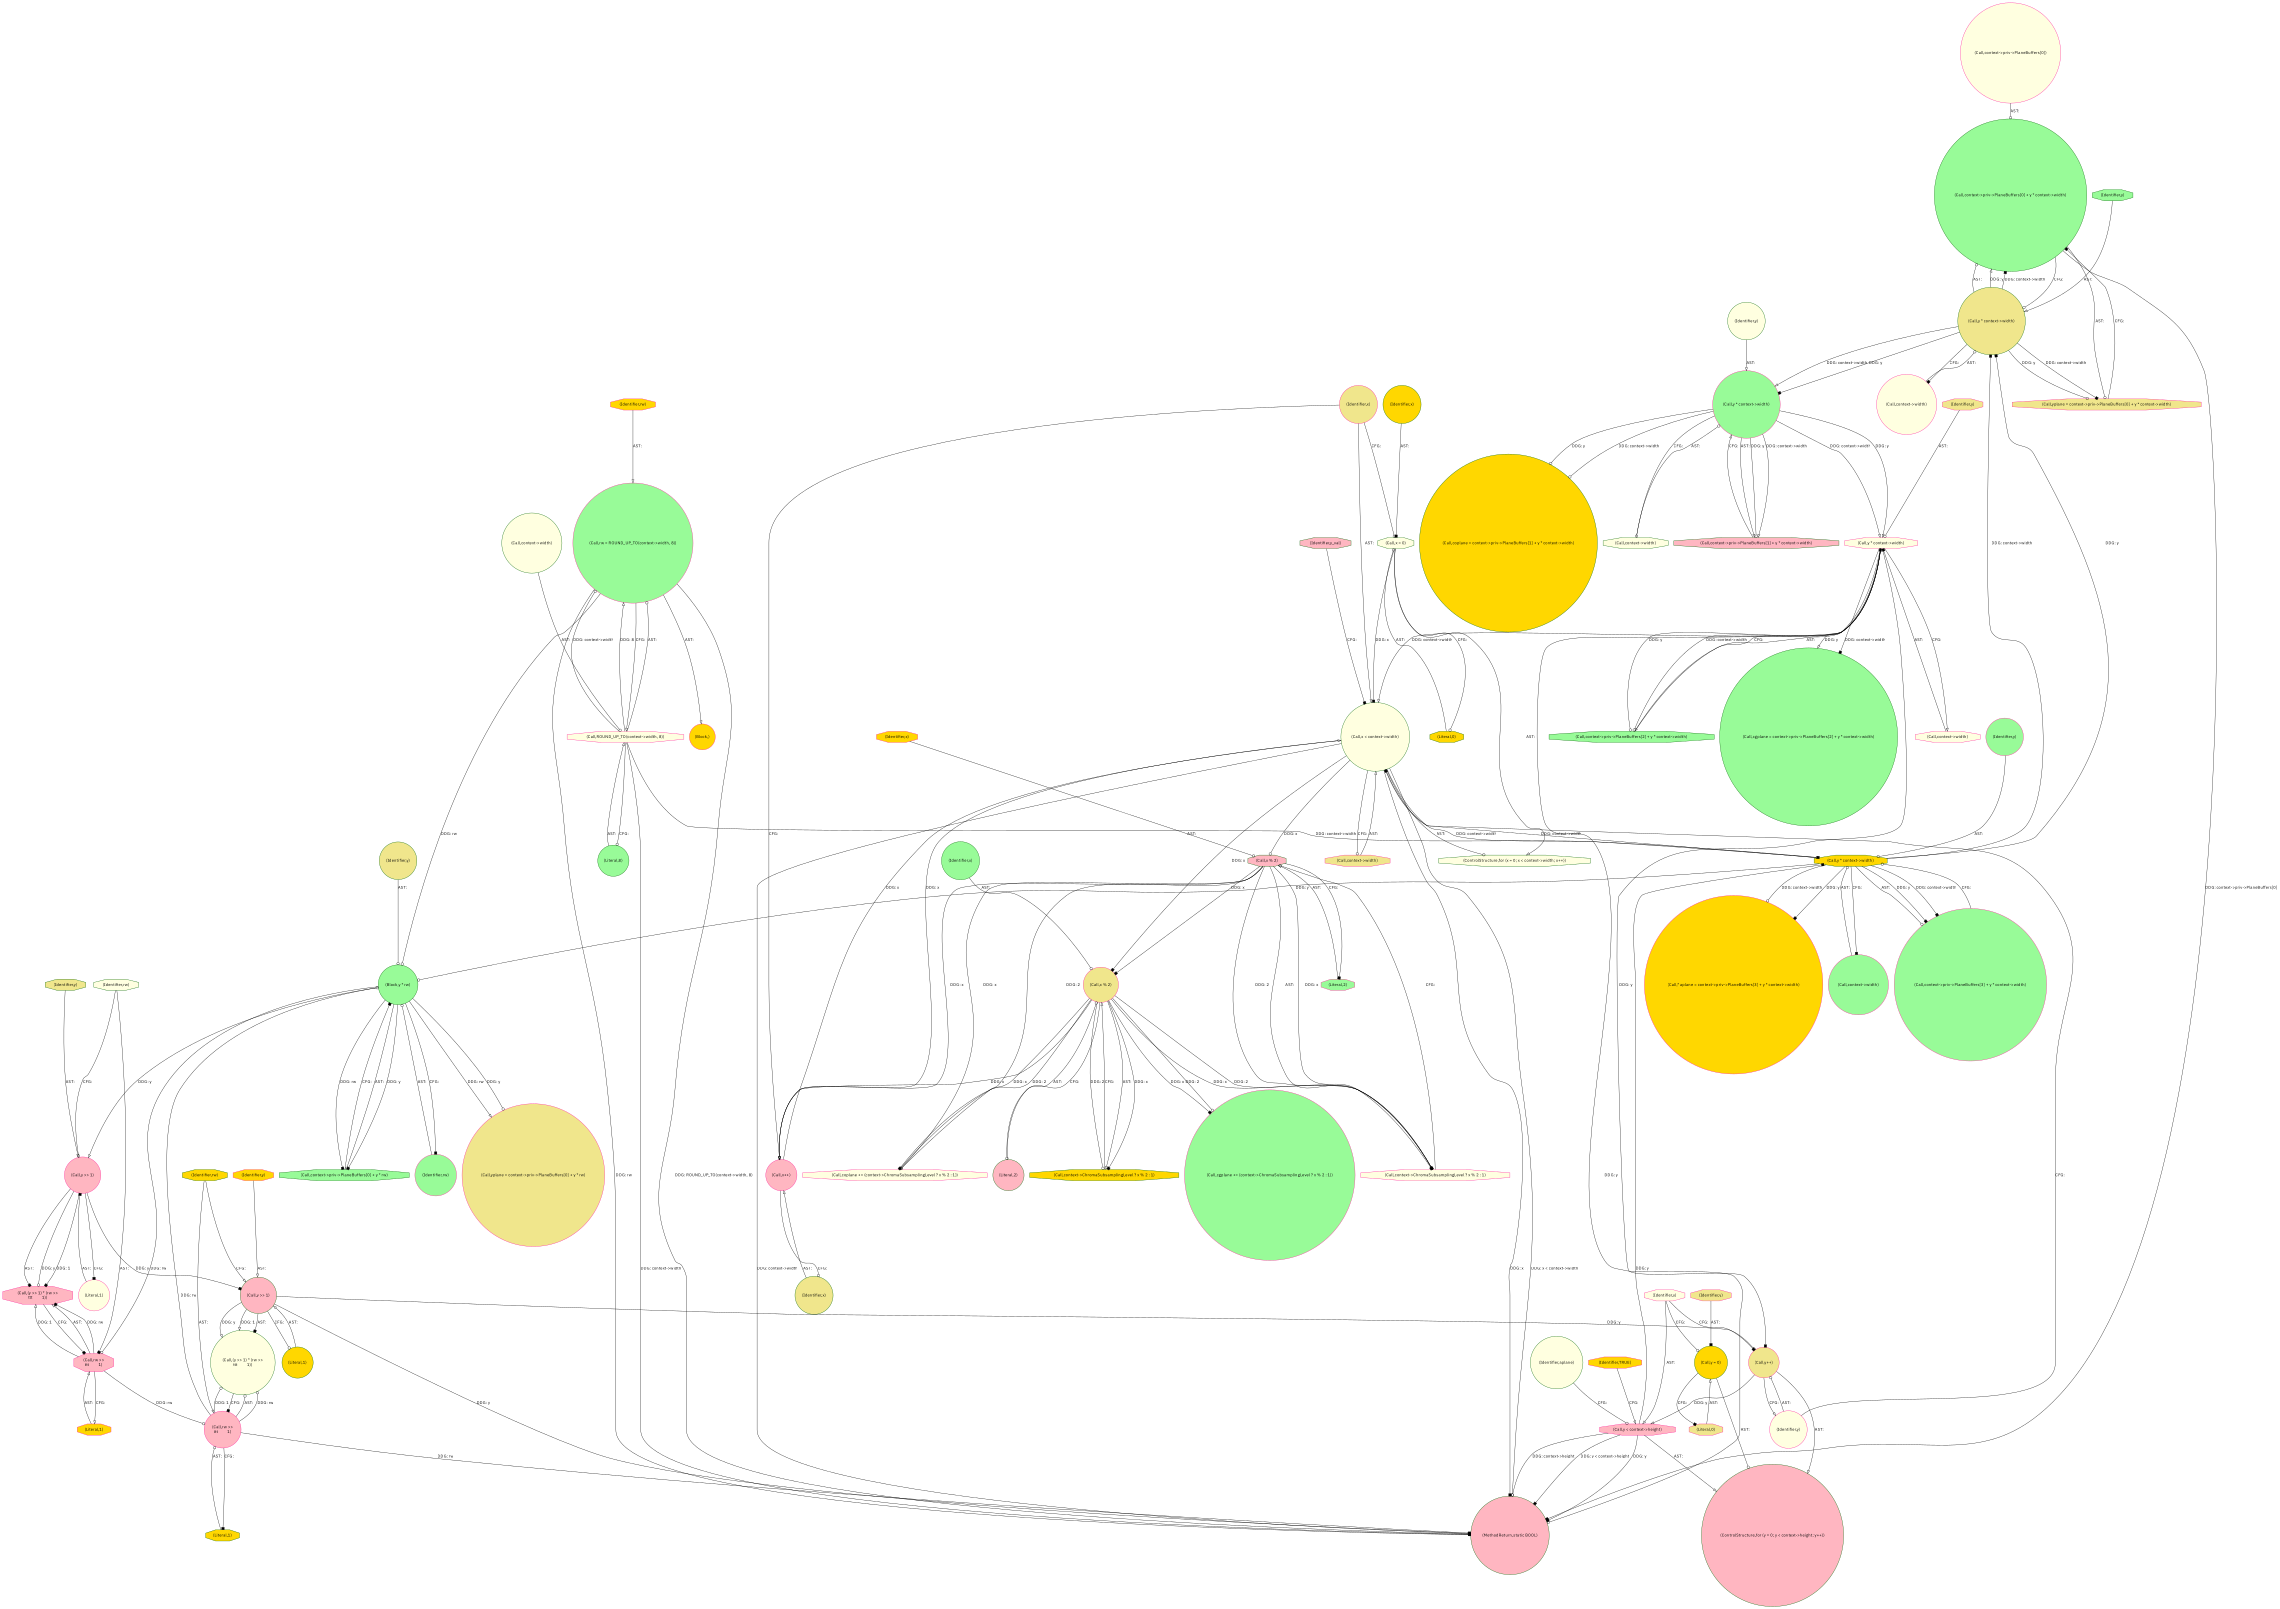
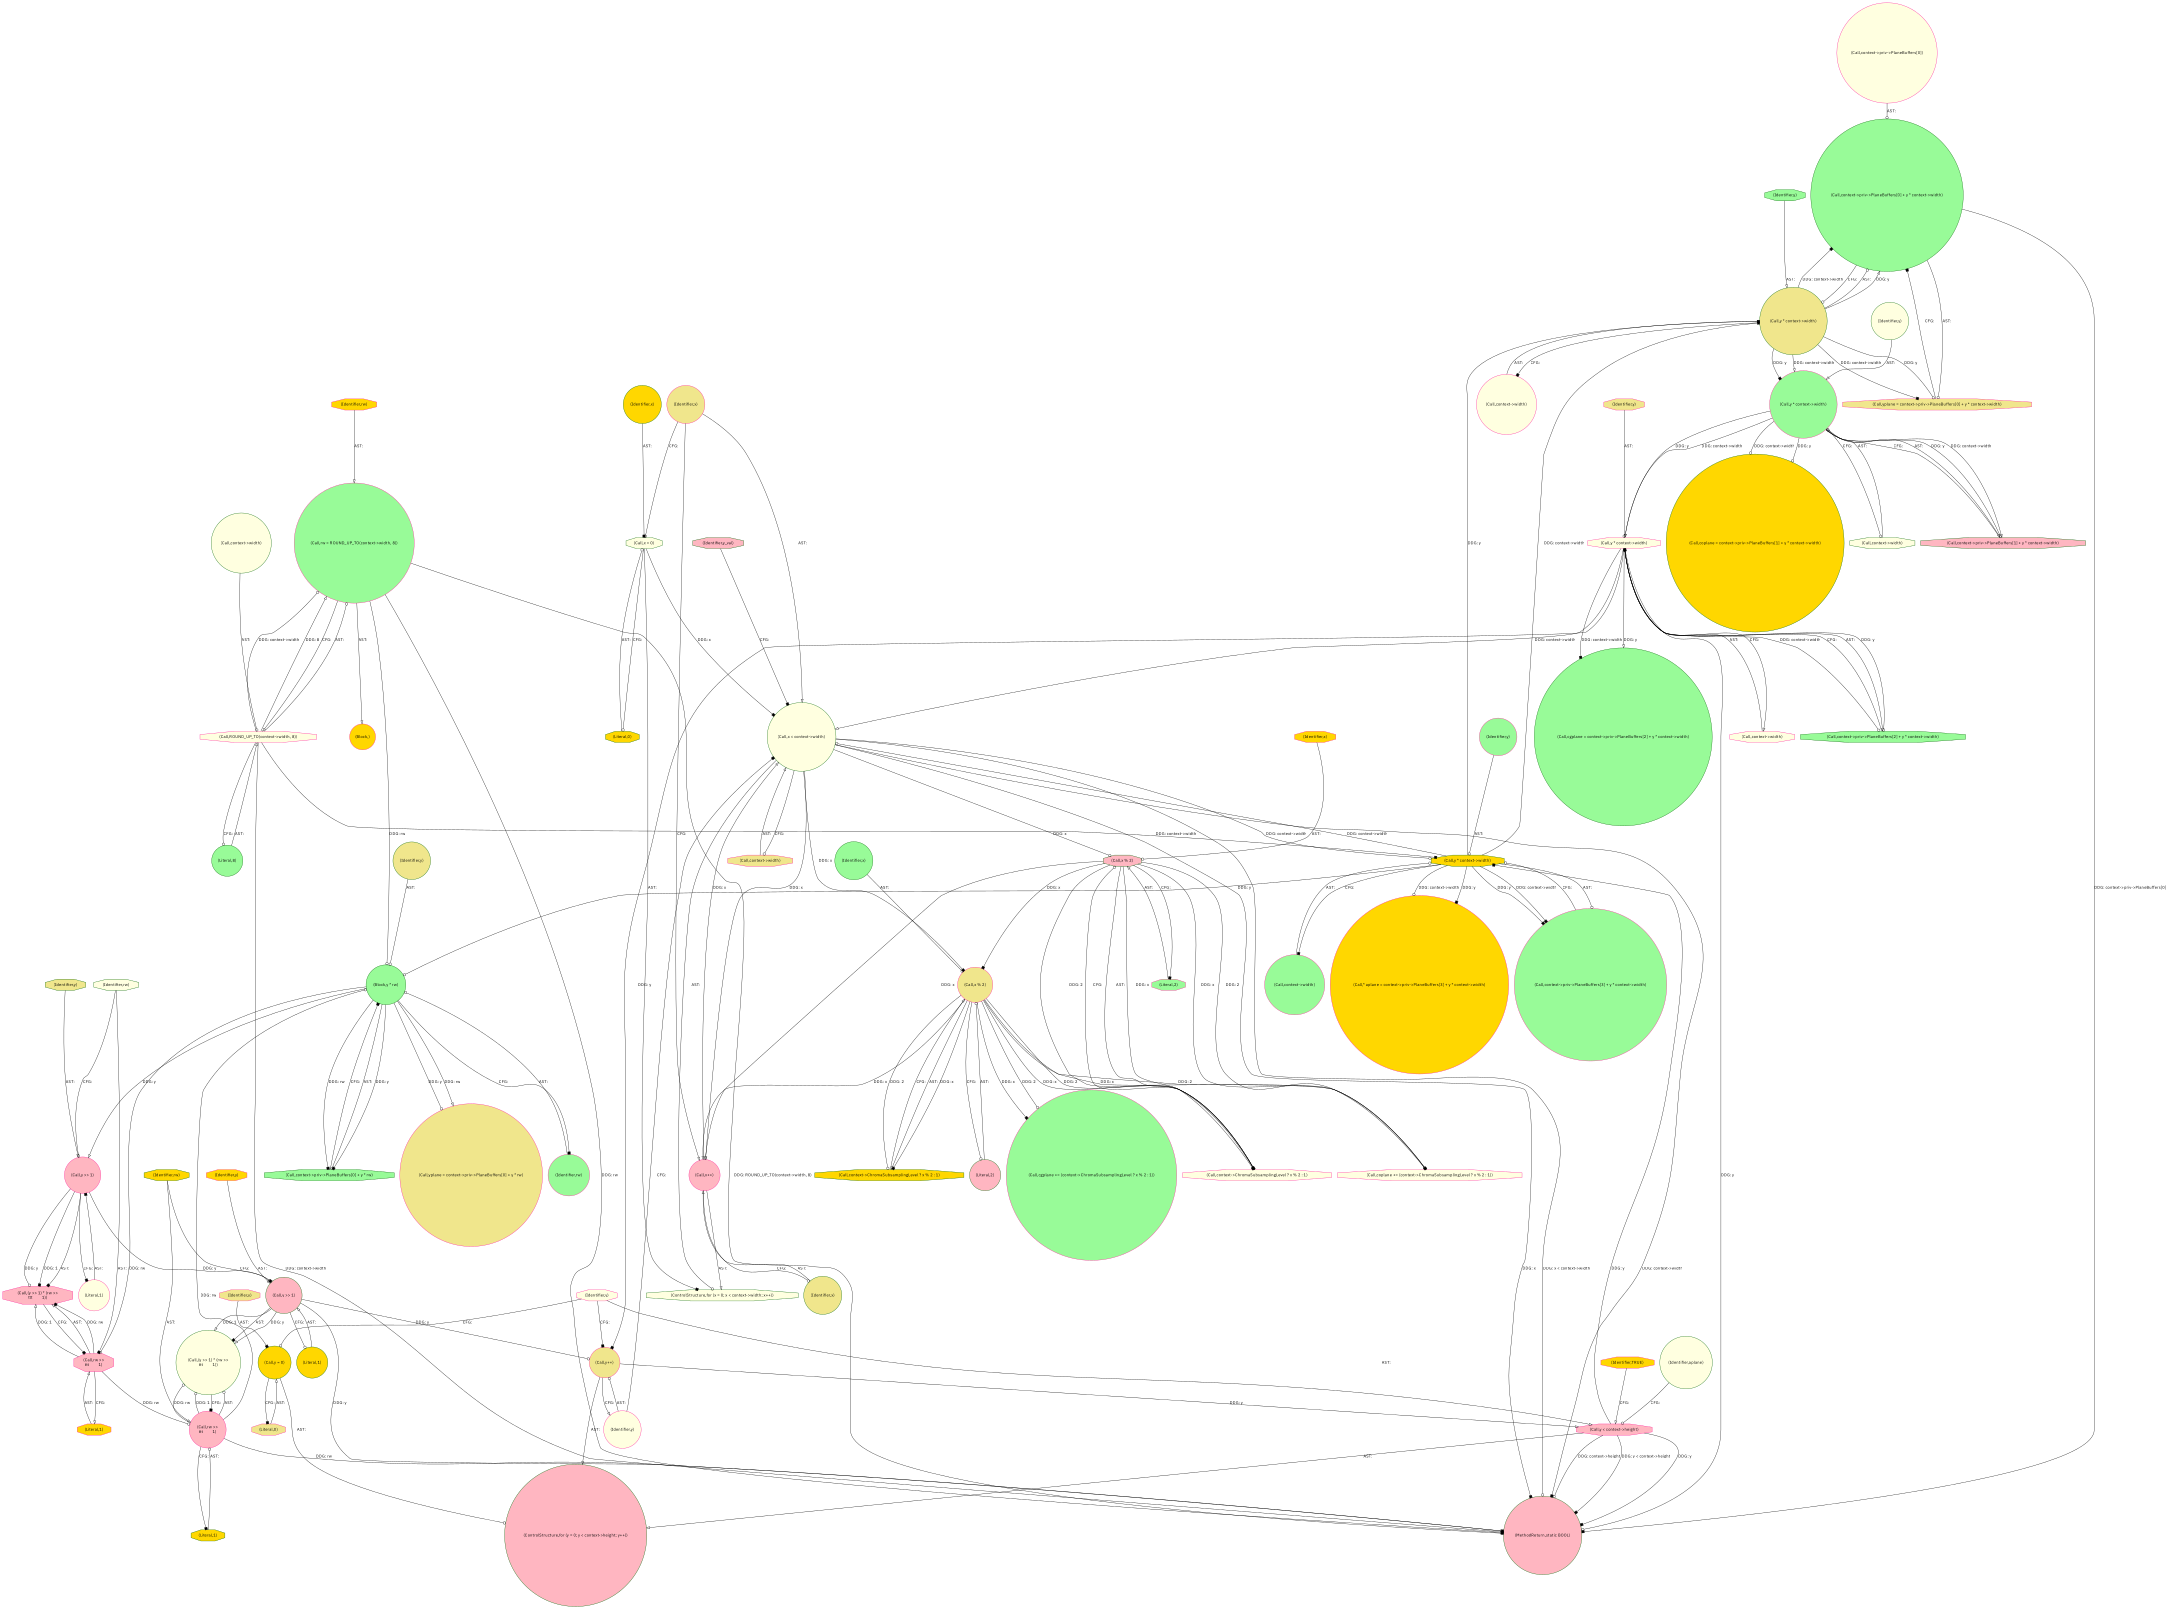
edge "(Call,x = 0)" -> "(ControlStructure,for (x = 0; x < context->width; x++))": arrowhead onormal -> box
edge "(Call,x++)" -> "(ControlStructure,for (x = 0; x < context->width; x++))": added, label "AST:"
